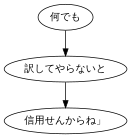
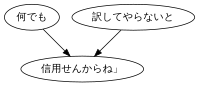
edge "何でも" -> "訳してやらないと": now "何でも" -> "信用せんからね」"
